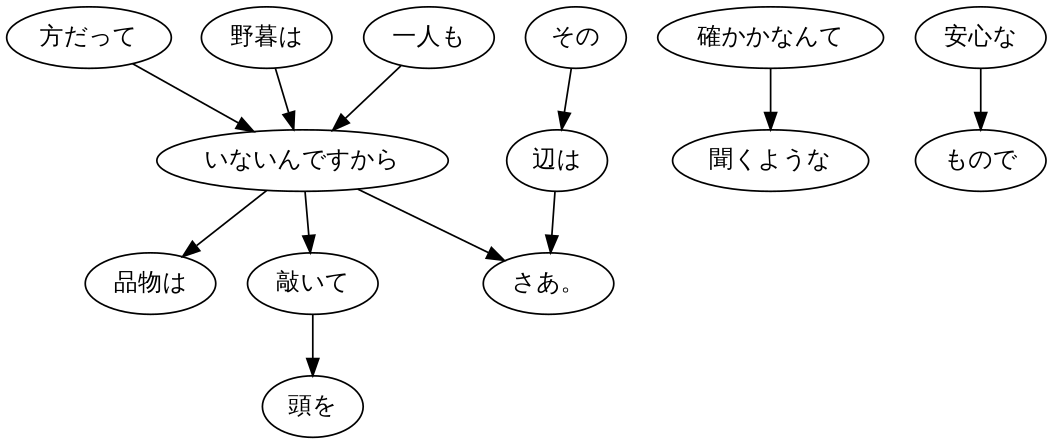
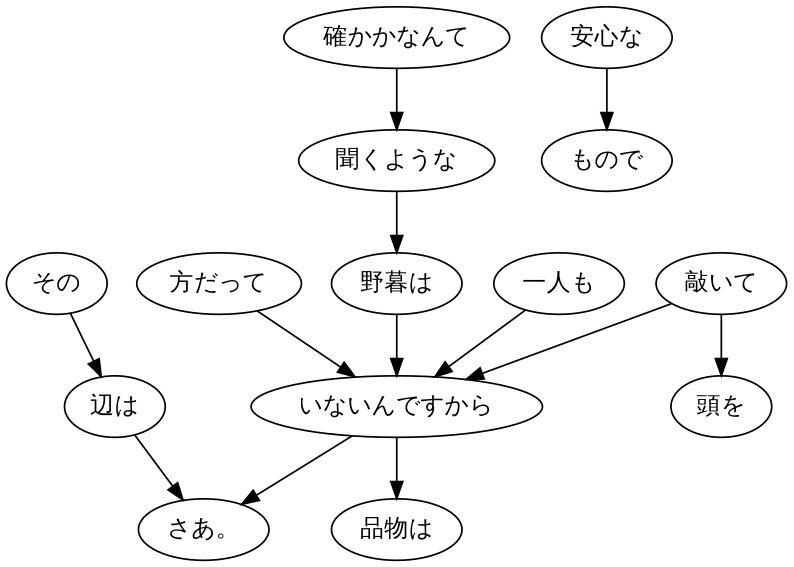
edge "いないんですから" -> "敲いて": reversed
edge "聞くような" -> "野暮は": added
